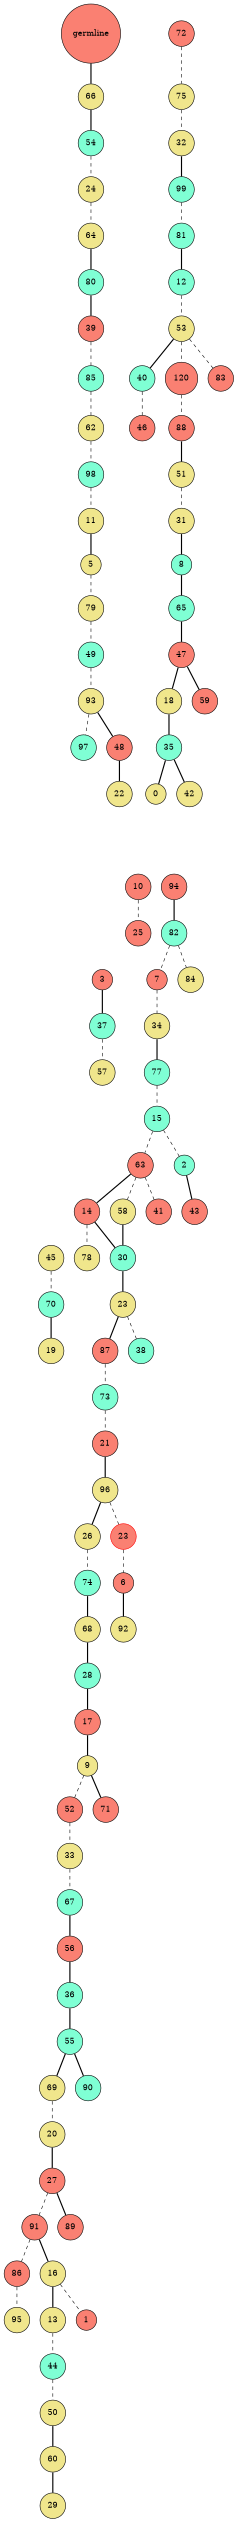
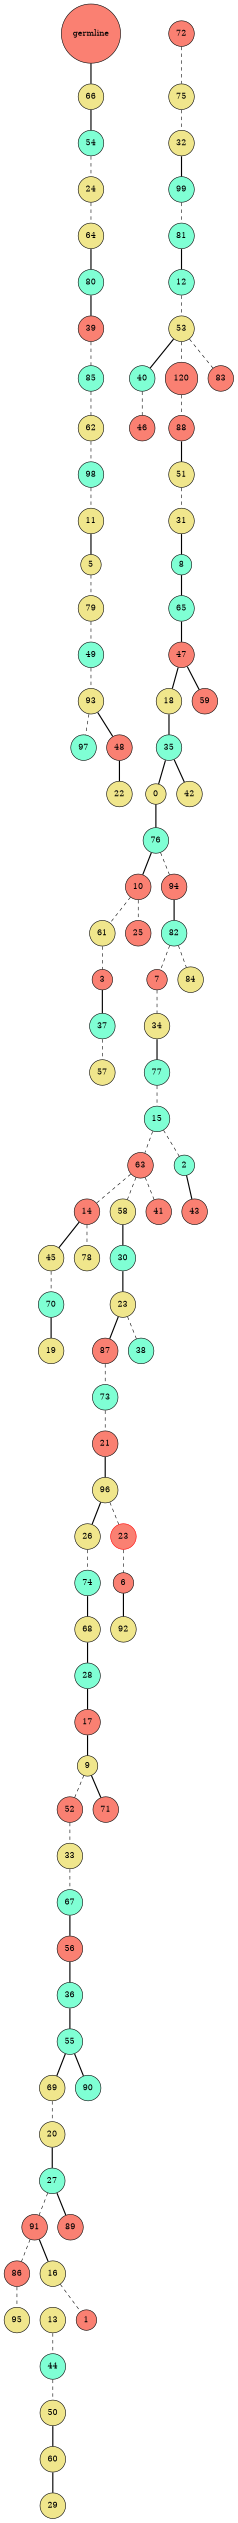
node "76": added
node "61": added
edge "63" -- "14": style bold -> dashed
edge "14" -- "30": now "14" -- "45"
node "27": fillcolor salmon -> aquamarine
edge "16" -- "13": removed
